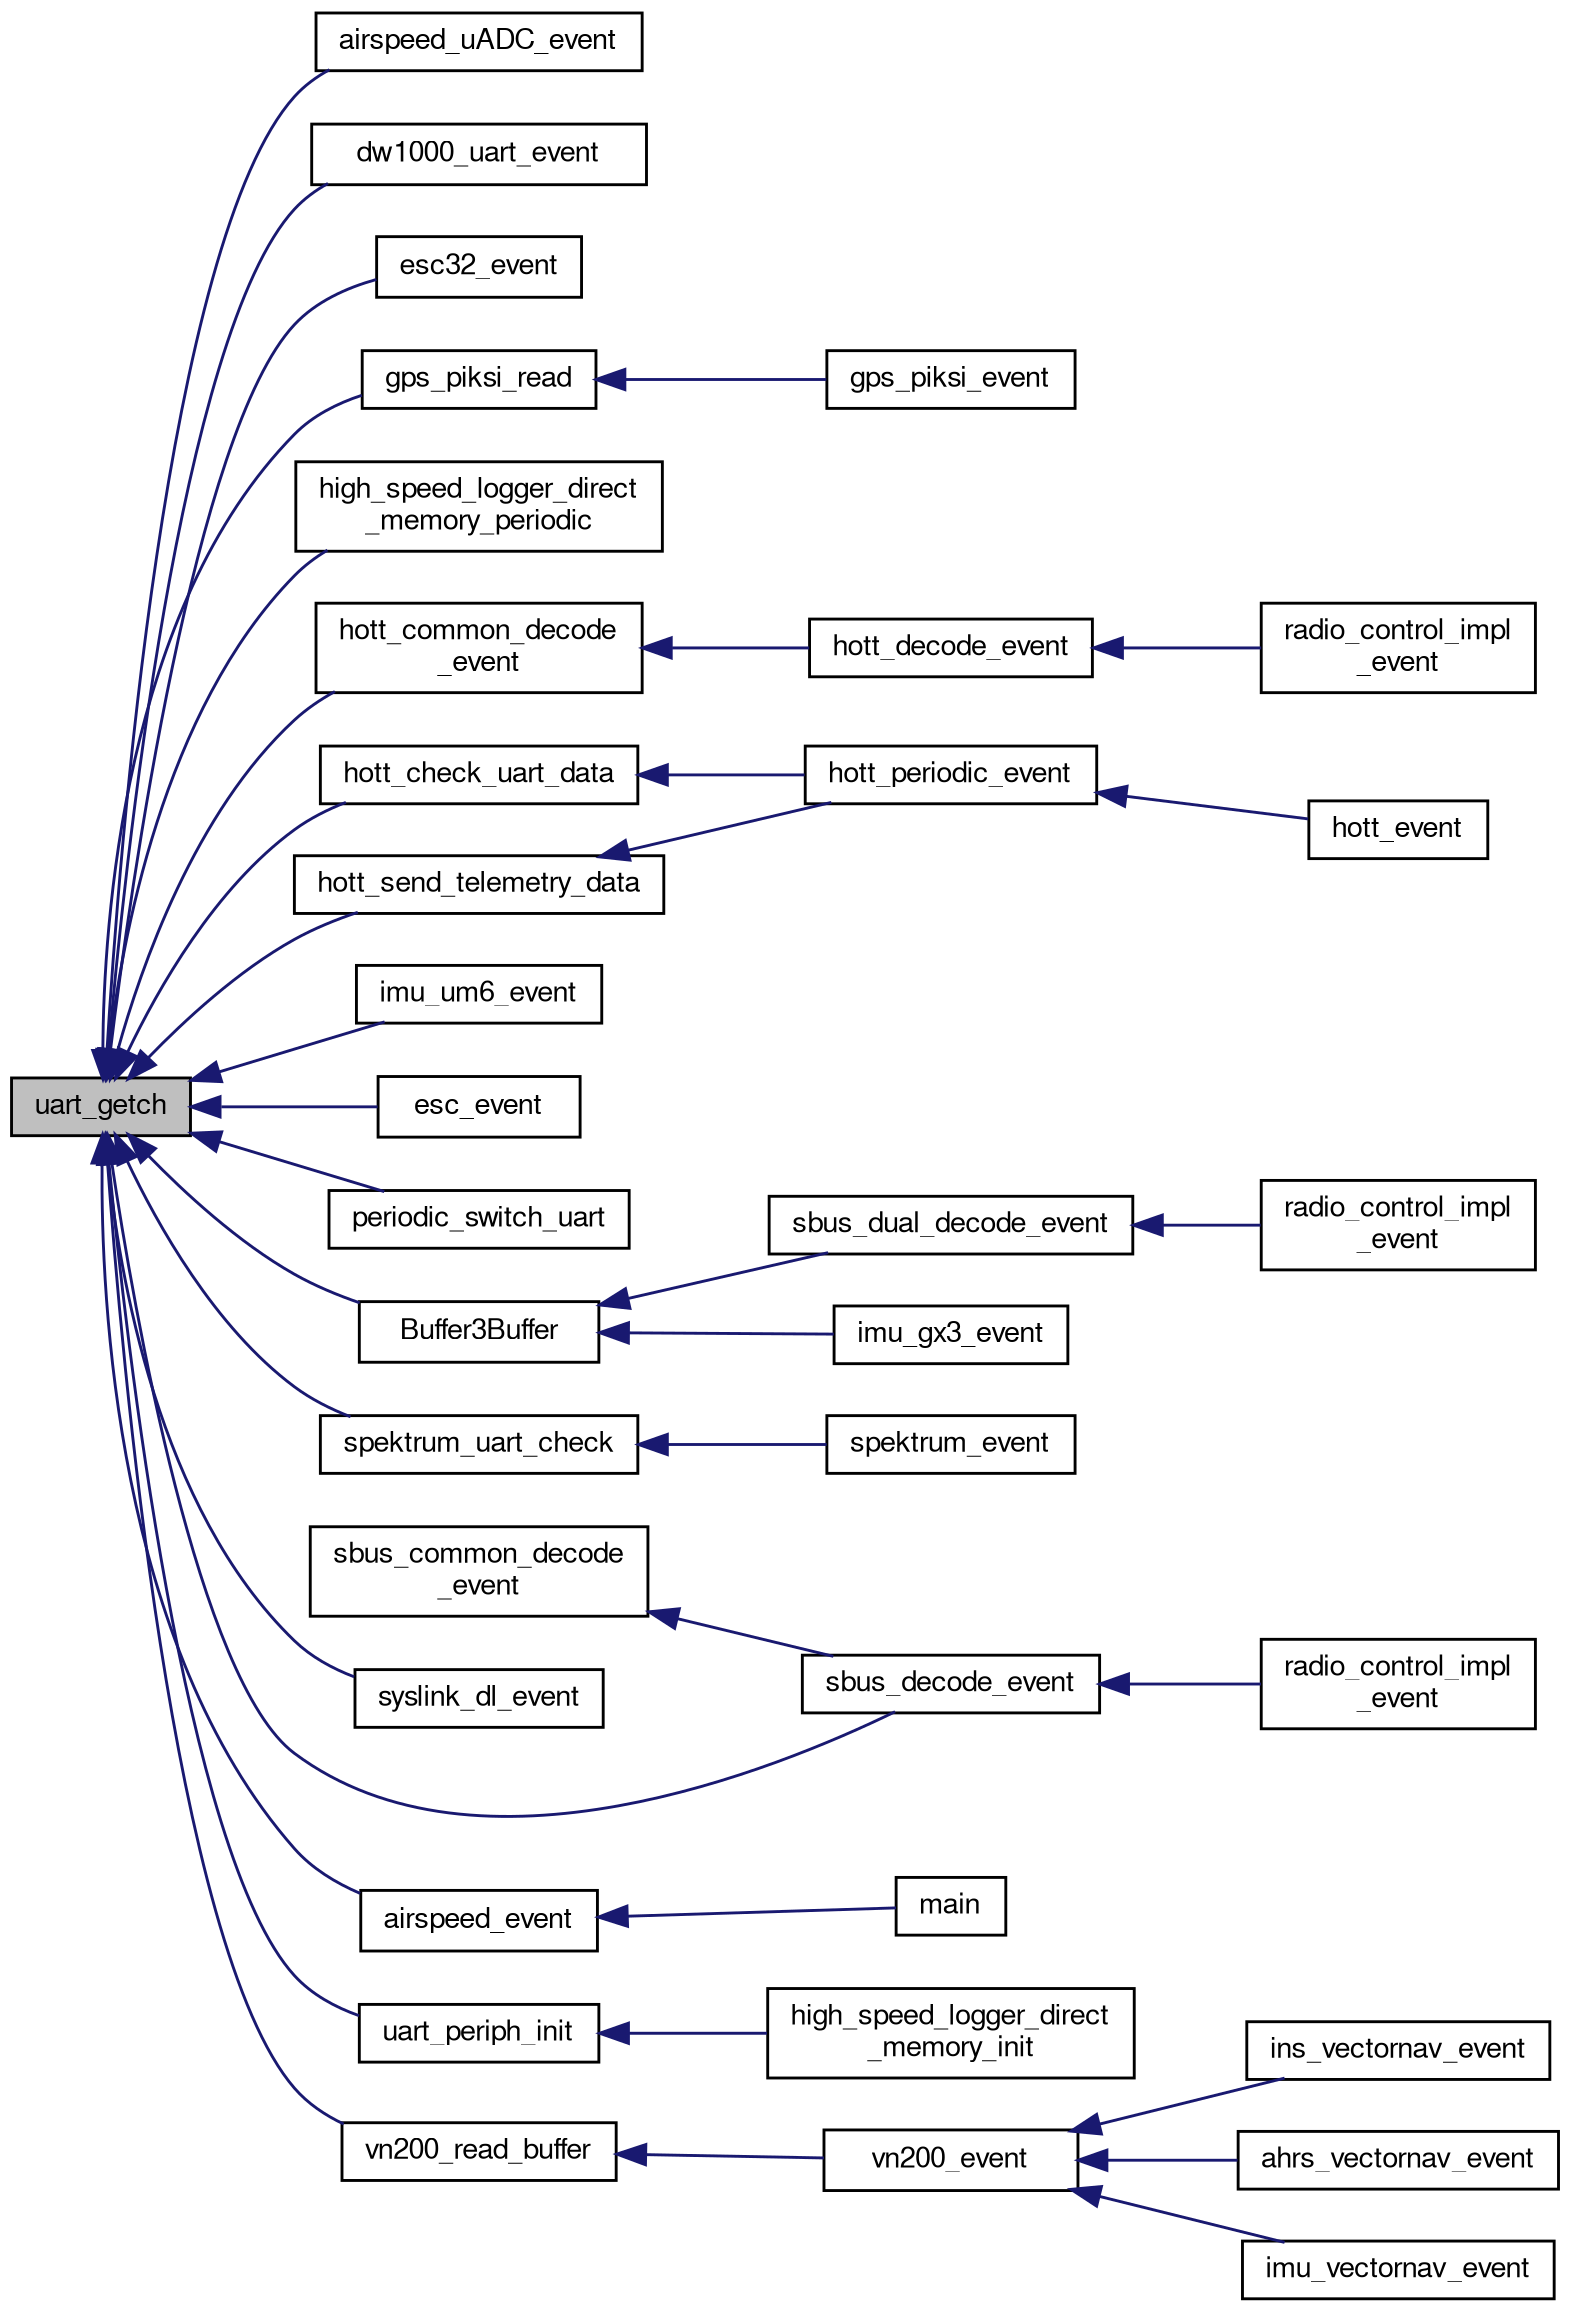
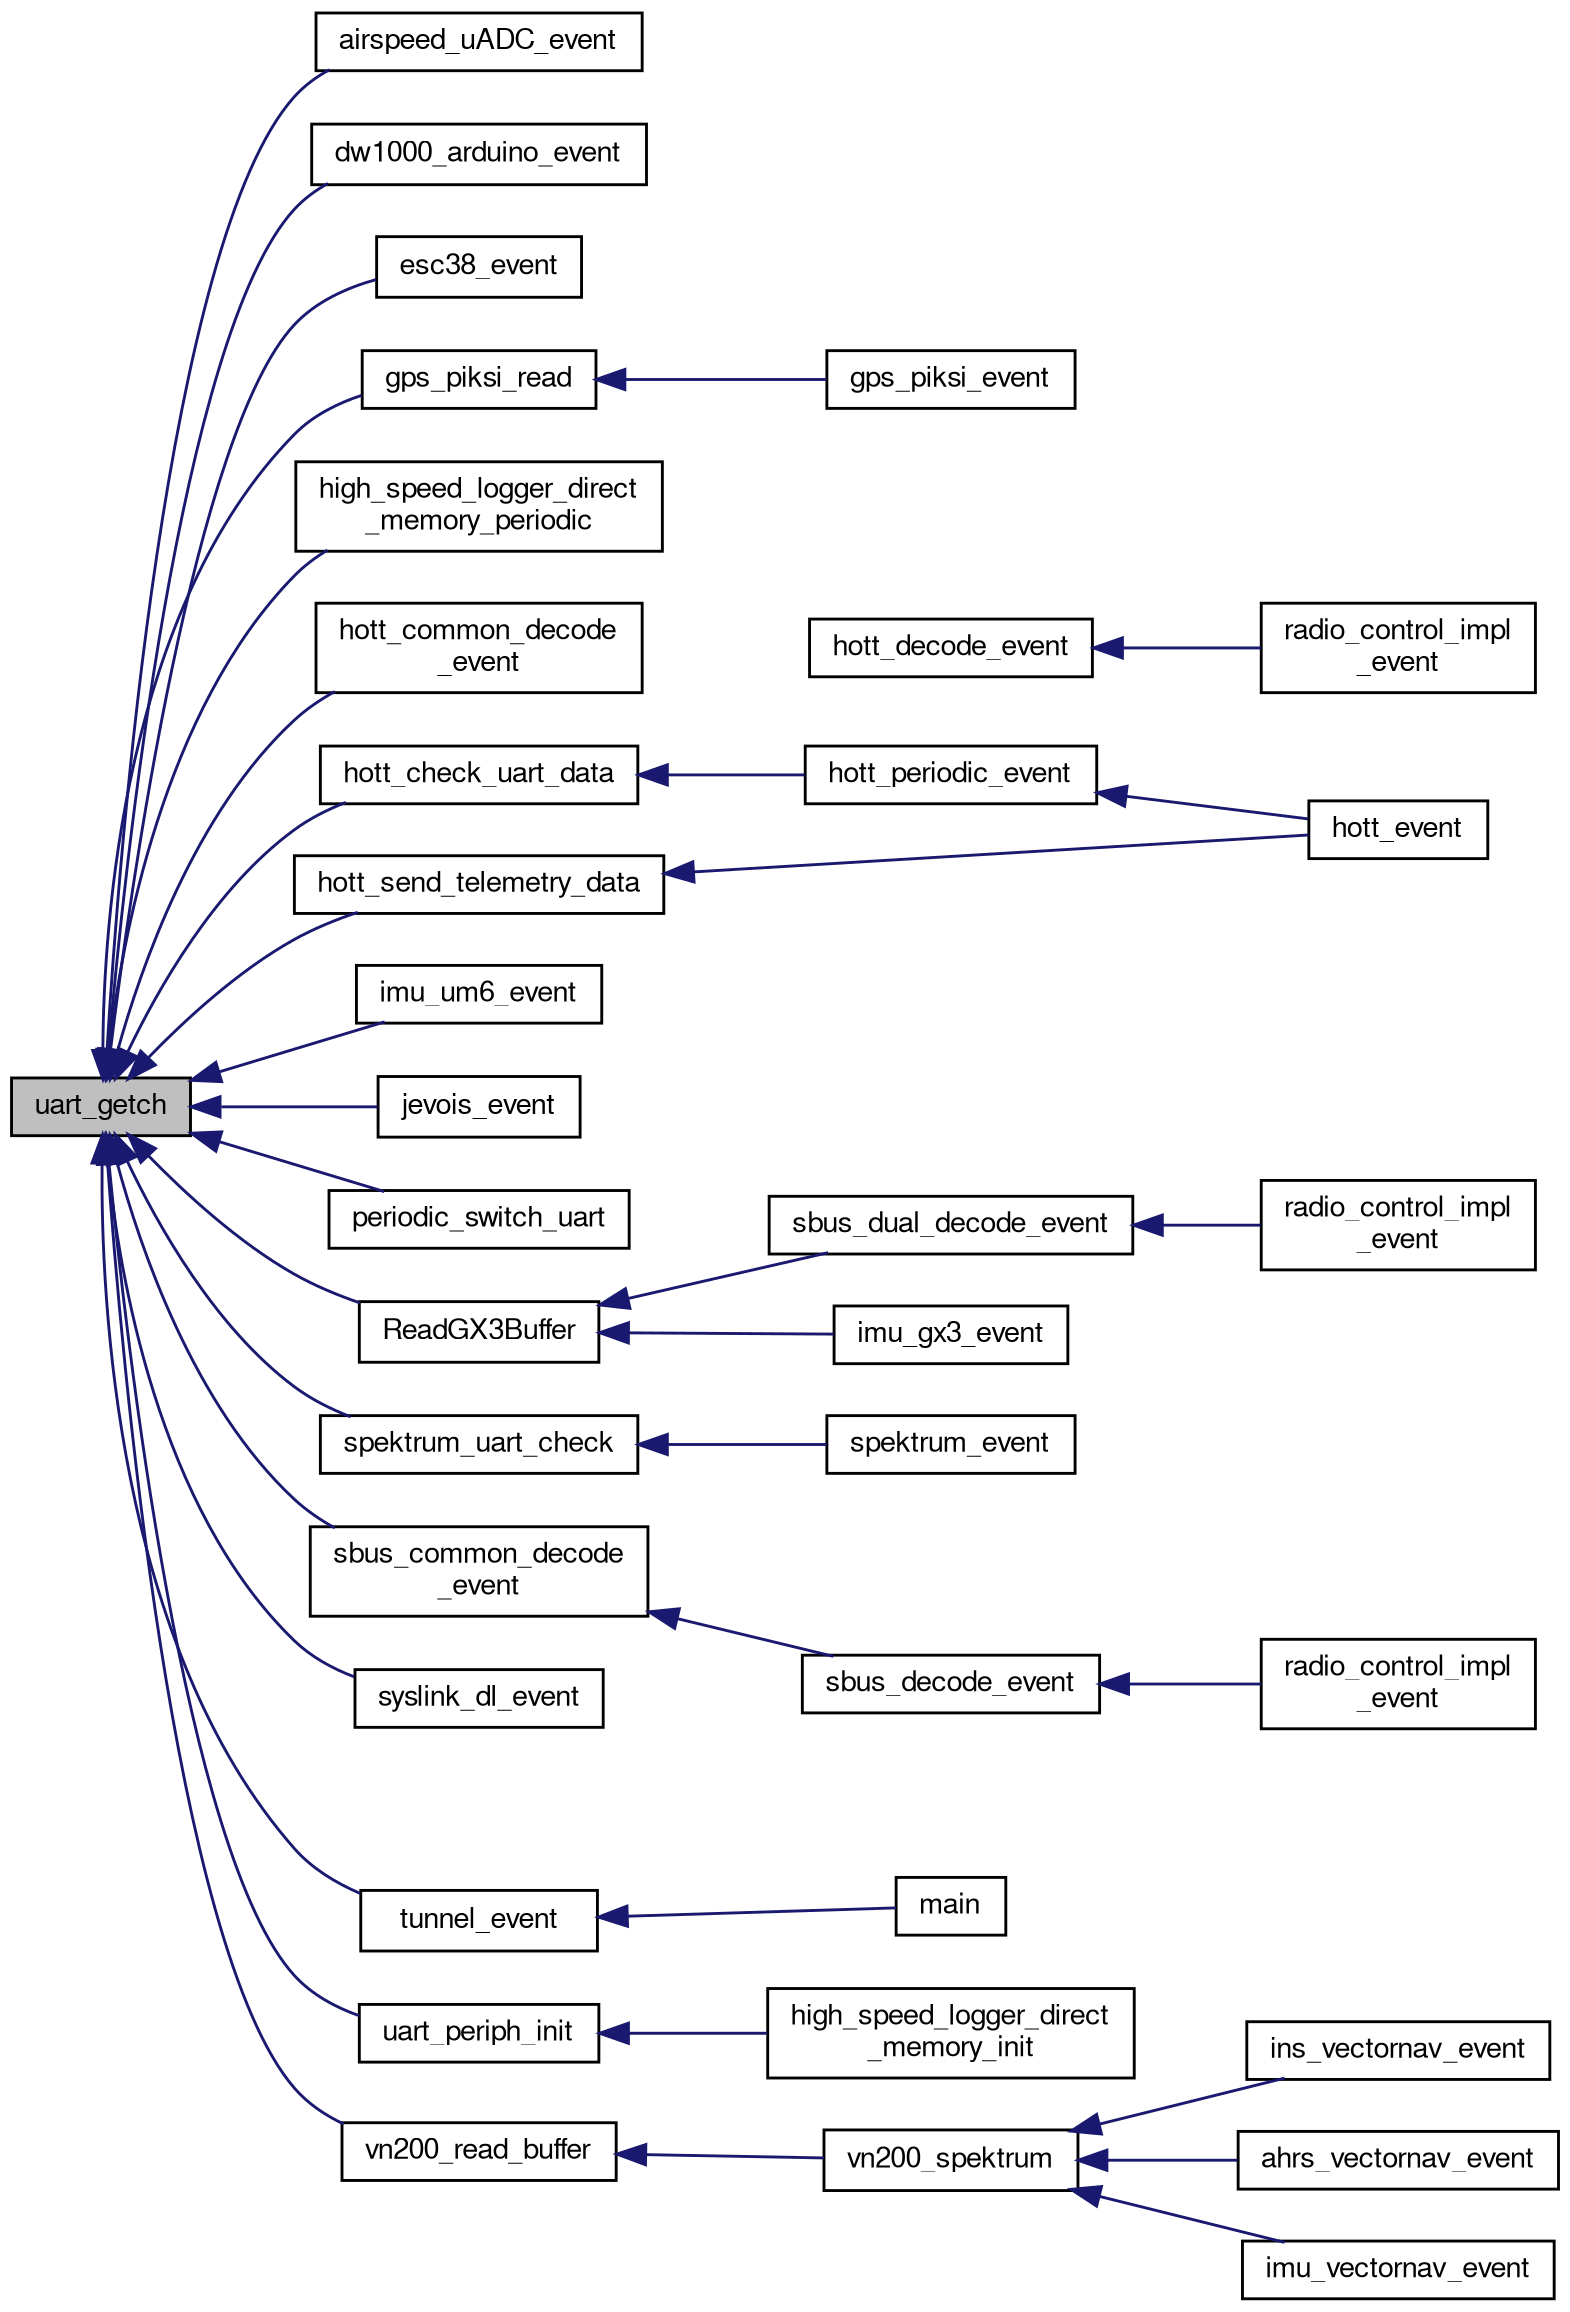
node "dw1000_uart_event": label "dw1000_uart_event" -> "dw1000_arduino_event"
node "esc32_event": label "esc32_event" -> "esc38_event"
edge "hott_decode_event" -> "hott_common_decode _event": removed
edge "hott_periodic_event" -> "hott_send_telemetry_data": now "hott_event" -> "hott_send_telemetry_data"
node "esc_event": label "esc_event" -> "jevois_event"
node "Buffer3Buffer": label "Buffer3Buffer" -> "ReadGX3Buffer"
edge "sbus_decode_event" -> "uart_getch": now "sbus_common_decode _event" -> "uart_getch"
node "airspeed_event": label "airspeed_event" -> "tunnel_event"
node "vn200_event": label "vn200_event" -> "vn200_spektrum"
